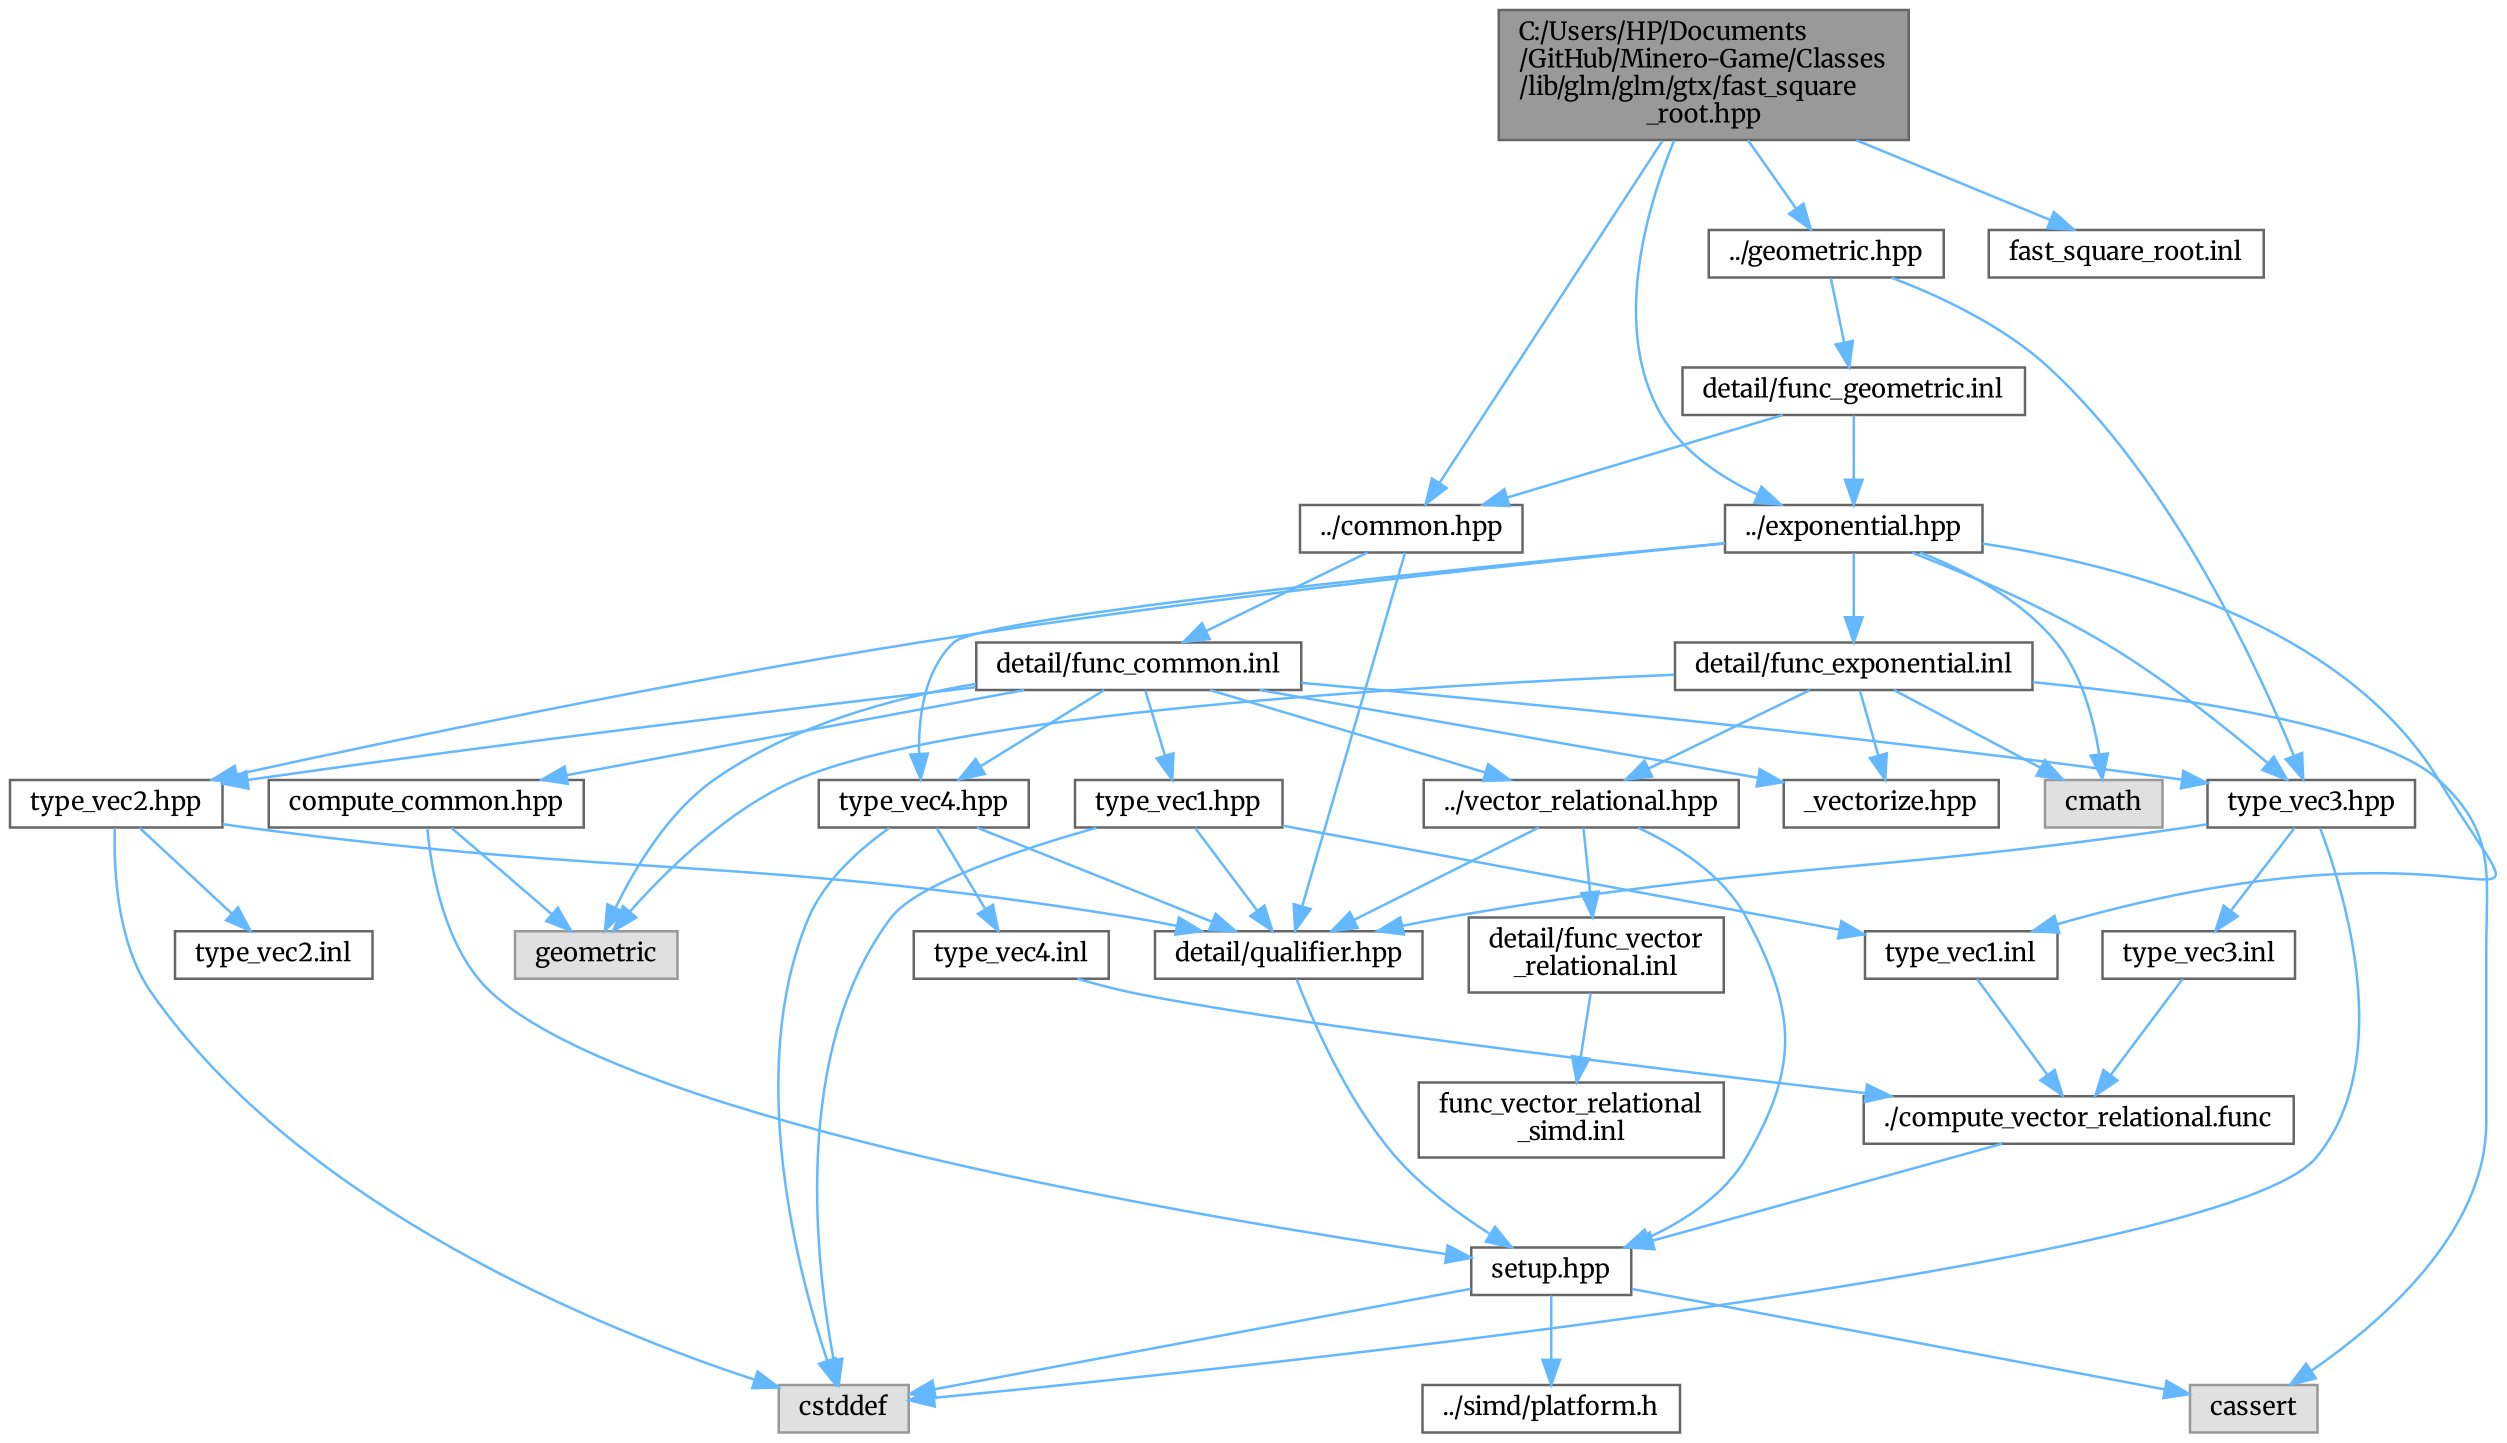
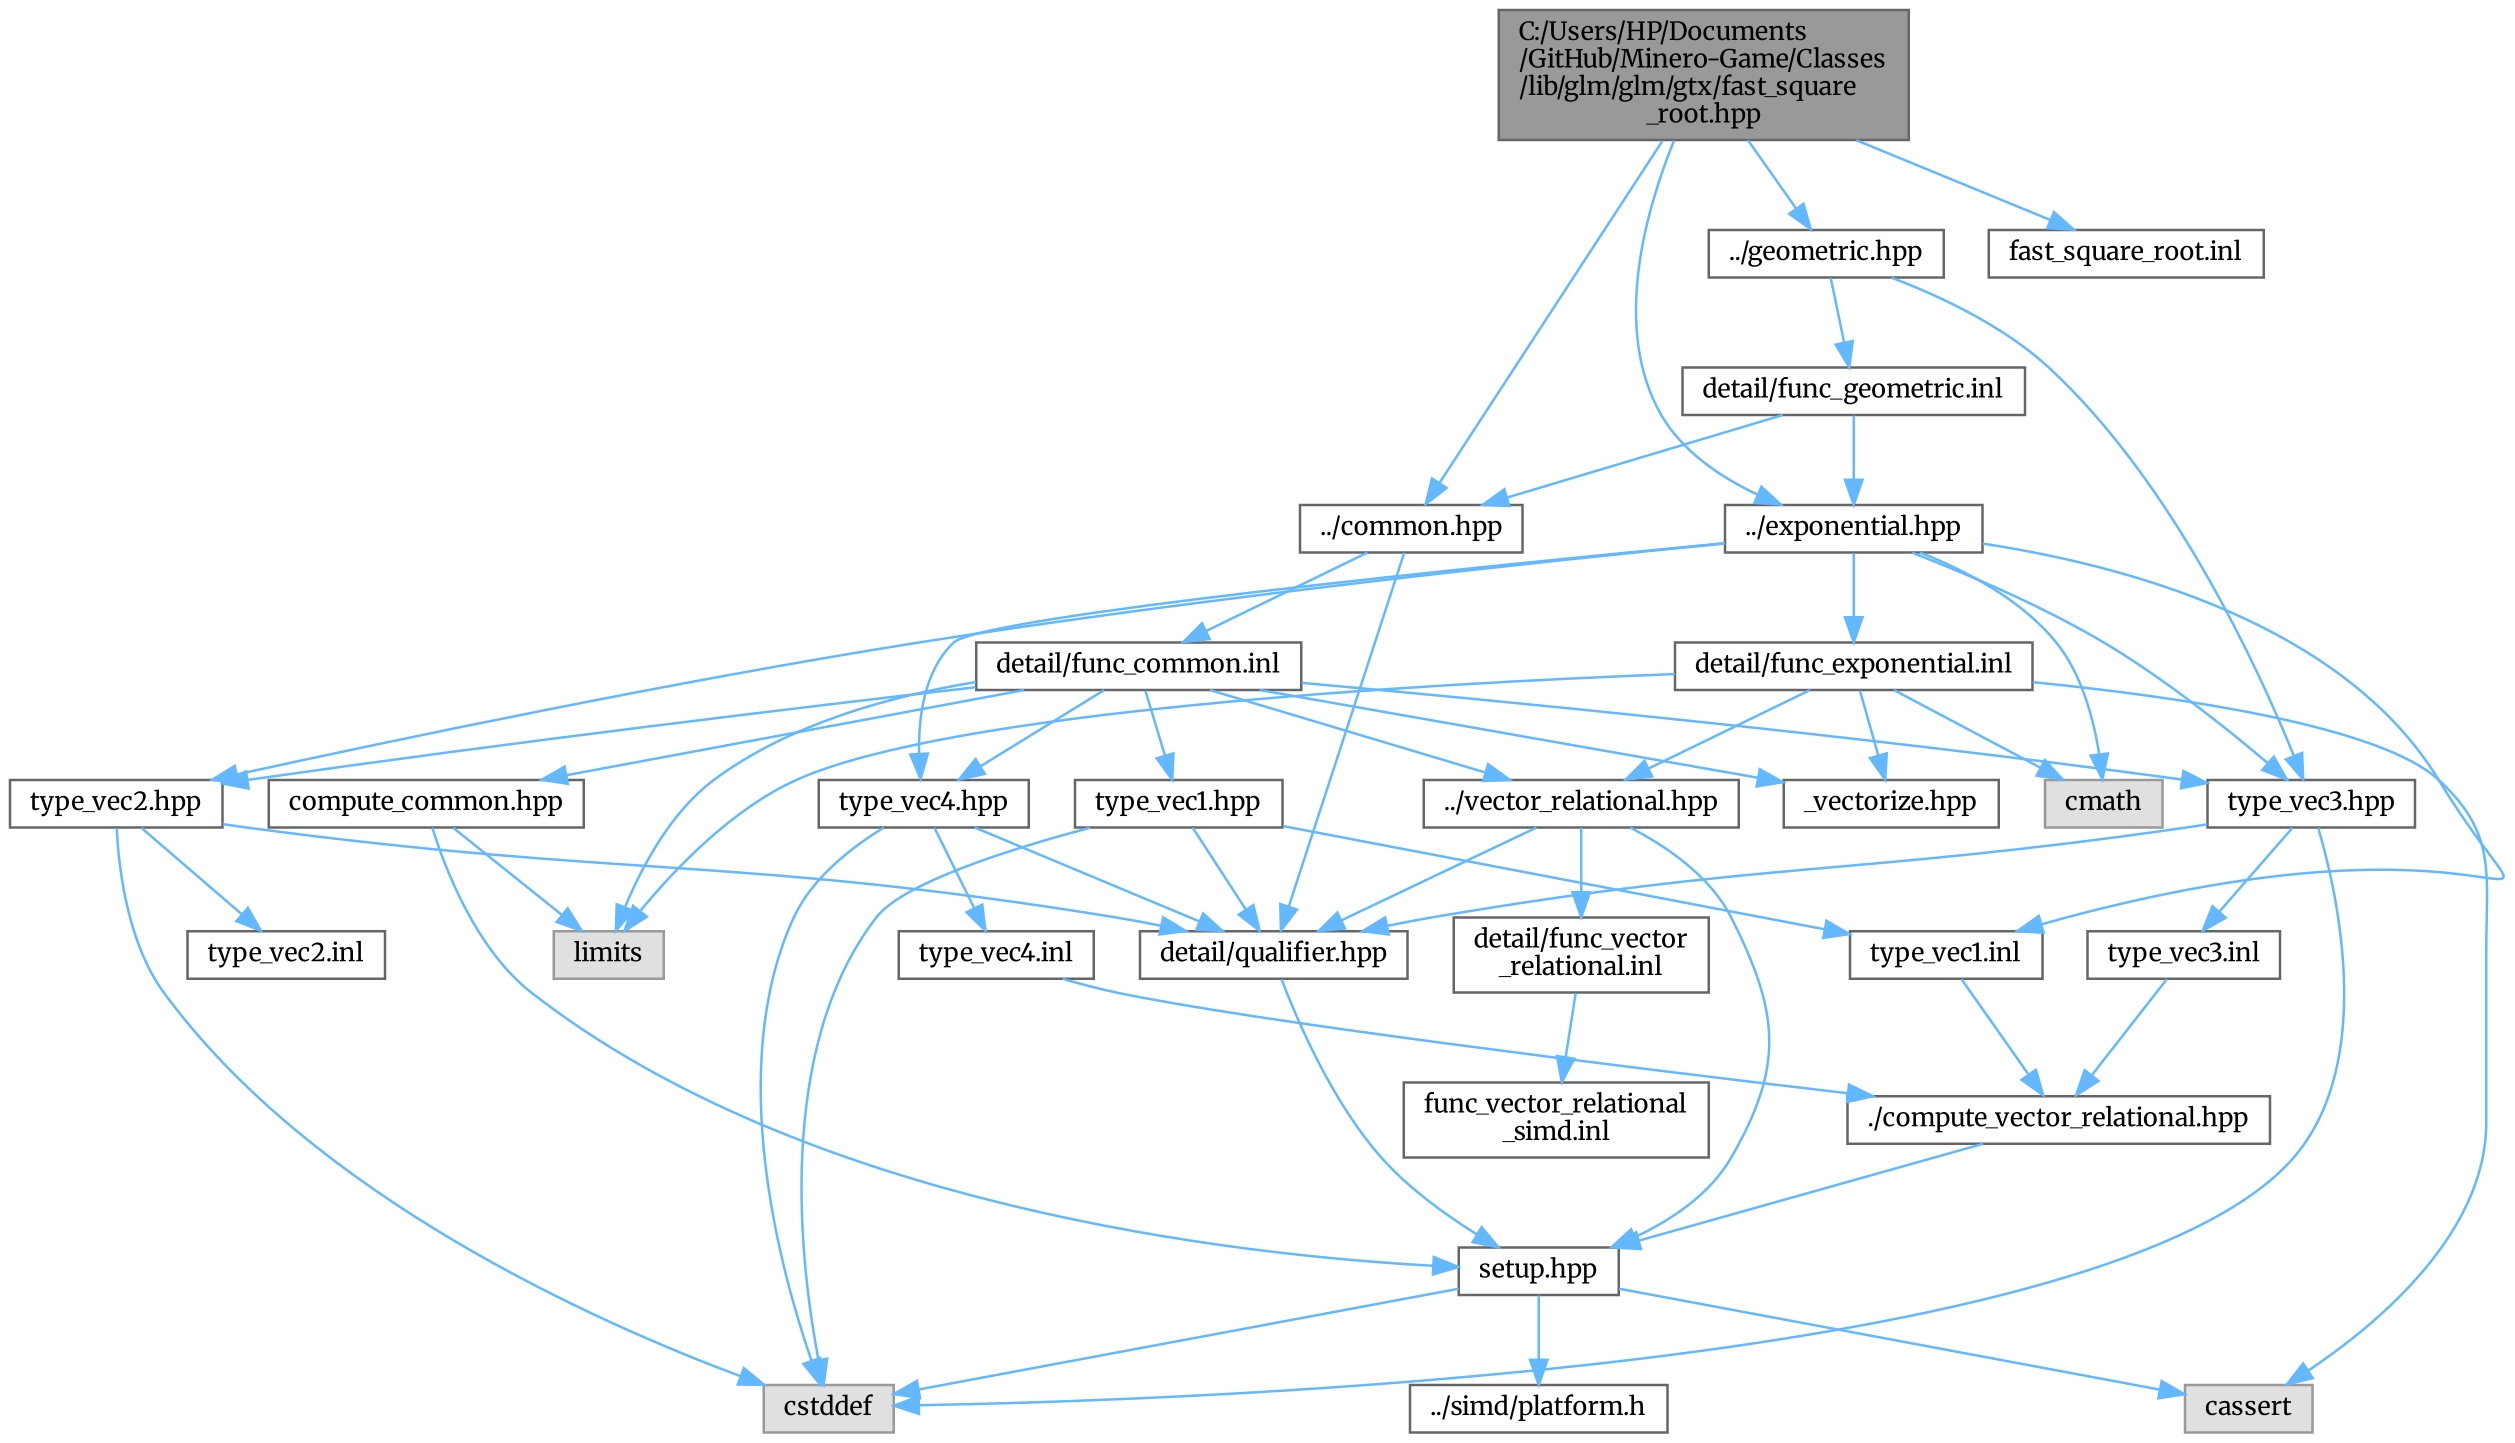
node "geometric": label "geometric" -> "limits"
node "./compute_vector_relational.func": label "./compute_vector_relational.func" -> "./compute_vector_relational.hpp"
